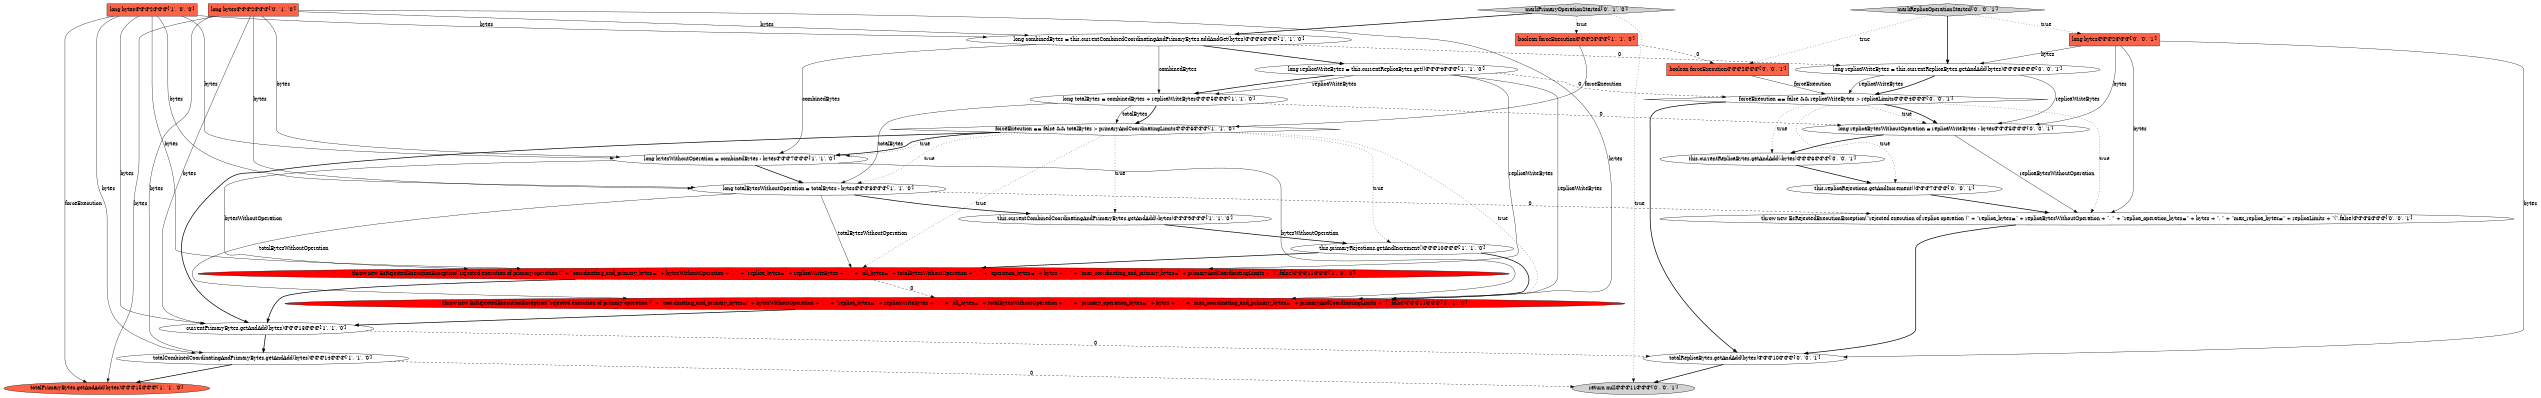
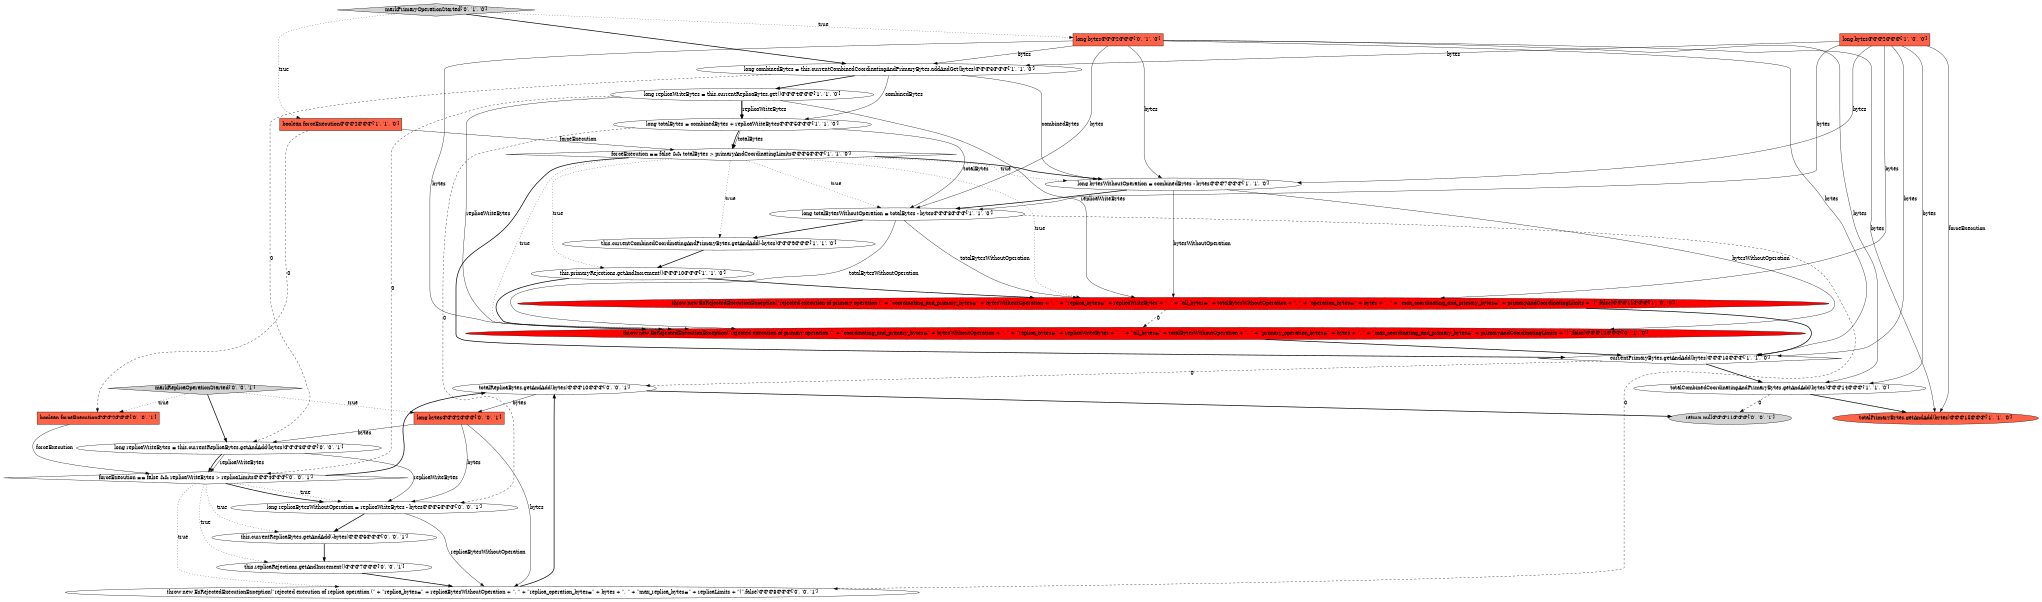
edge "markPrimaryOperationStarted['0', '1', '0']" -> "return null@@@11@@@['0', '0', '1']": now "markPrimaryOperationStarted['0', '1', '0']" -> "long bytes@@@2@@@['0', '1', '0']"
node "currentPrimaryBytes.getAndAdd(bytes)@@@13@@@['1', '1', '0']": shape ellipse -> diamond
edge "long bytes@@@2@@@['0', '0', '1']" -> "totalReplicaBytes.getAndAdd(bytes)@@@10@@@['0', '0', '1']": reversed
